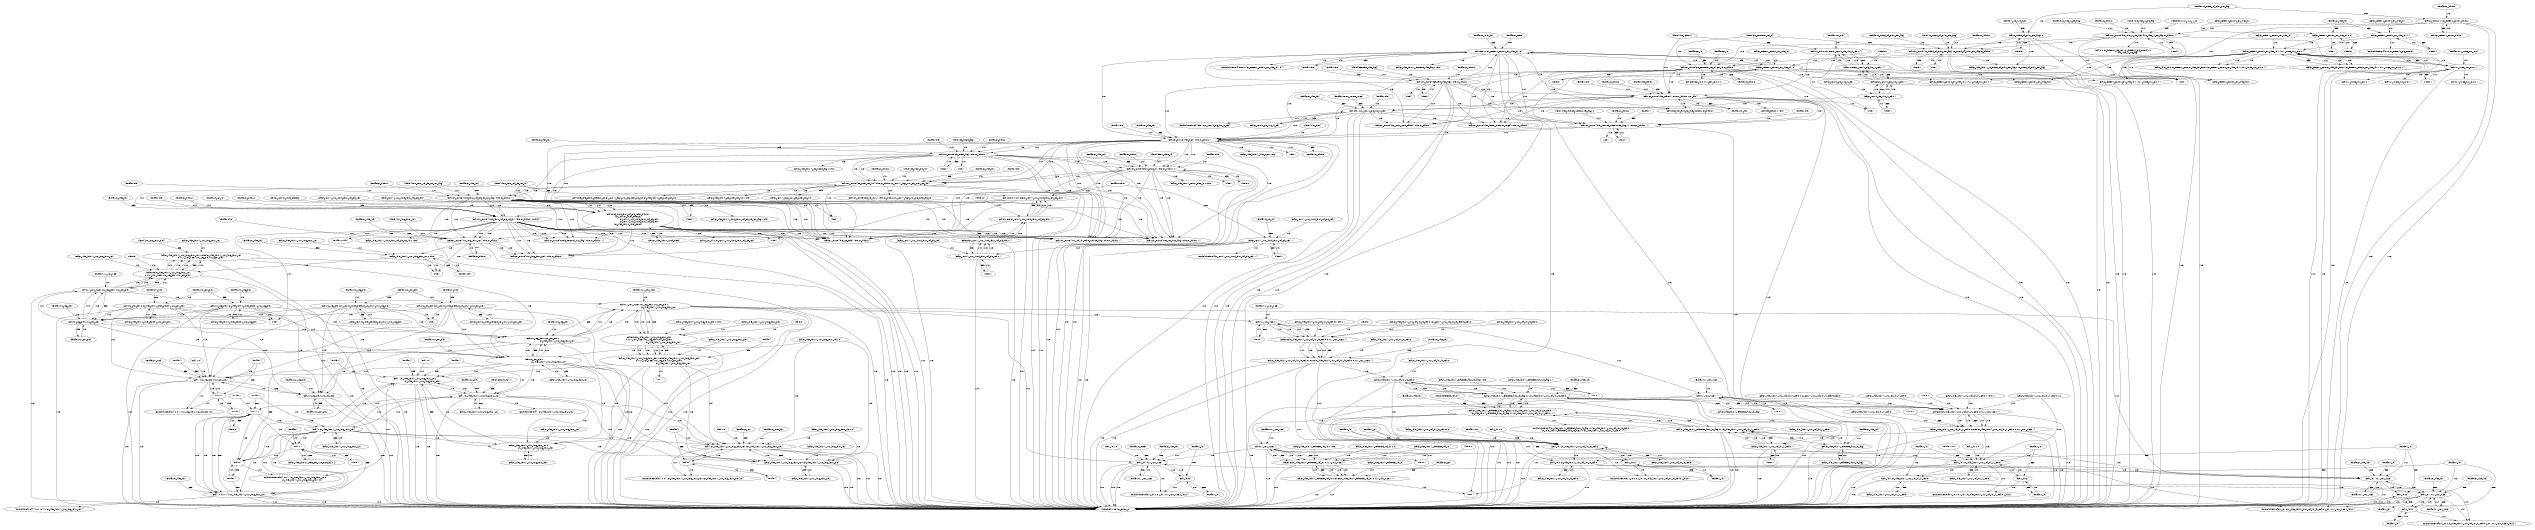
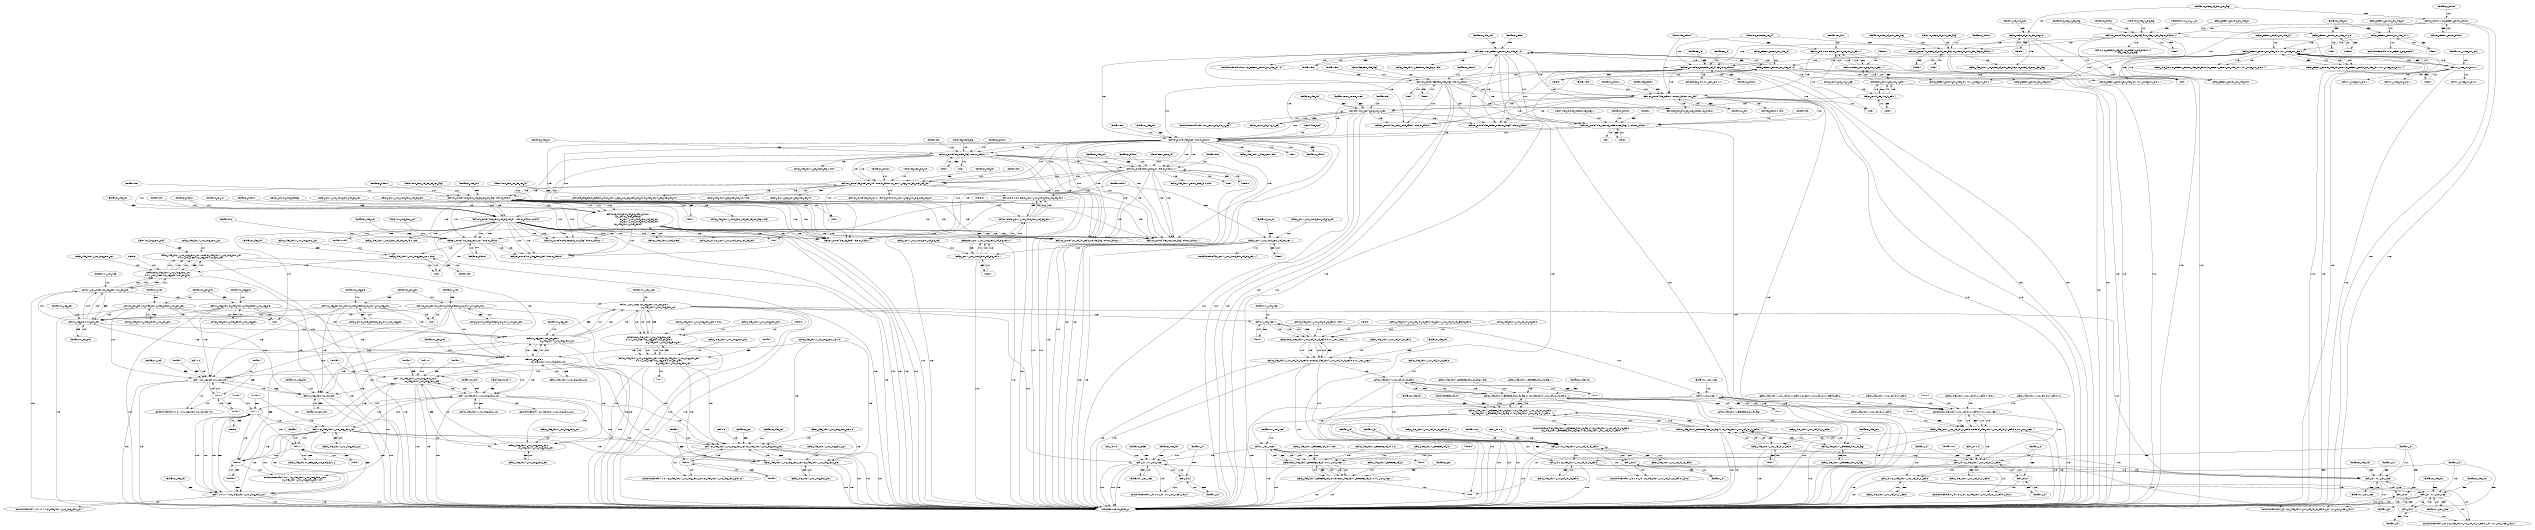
edge "(Call,num_pos_pics - ps_slice_hdr->i1_num_long_term_sps)" -> "(Call,num_neg_pics + num_pos_pics)": added, label "DDG:"
